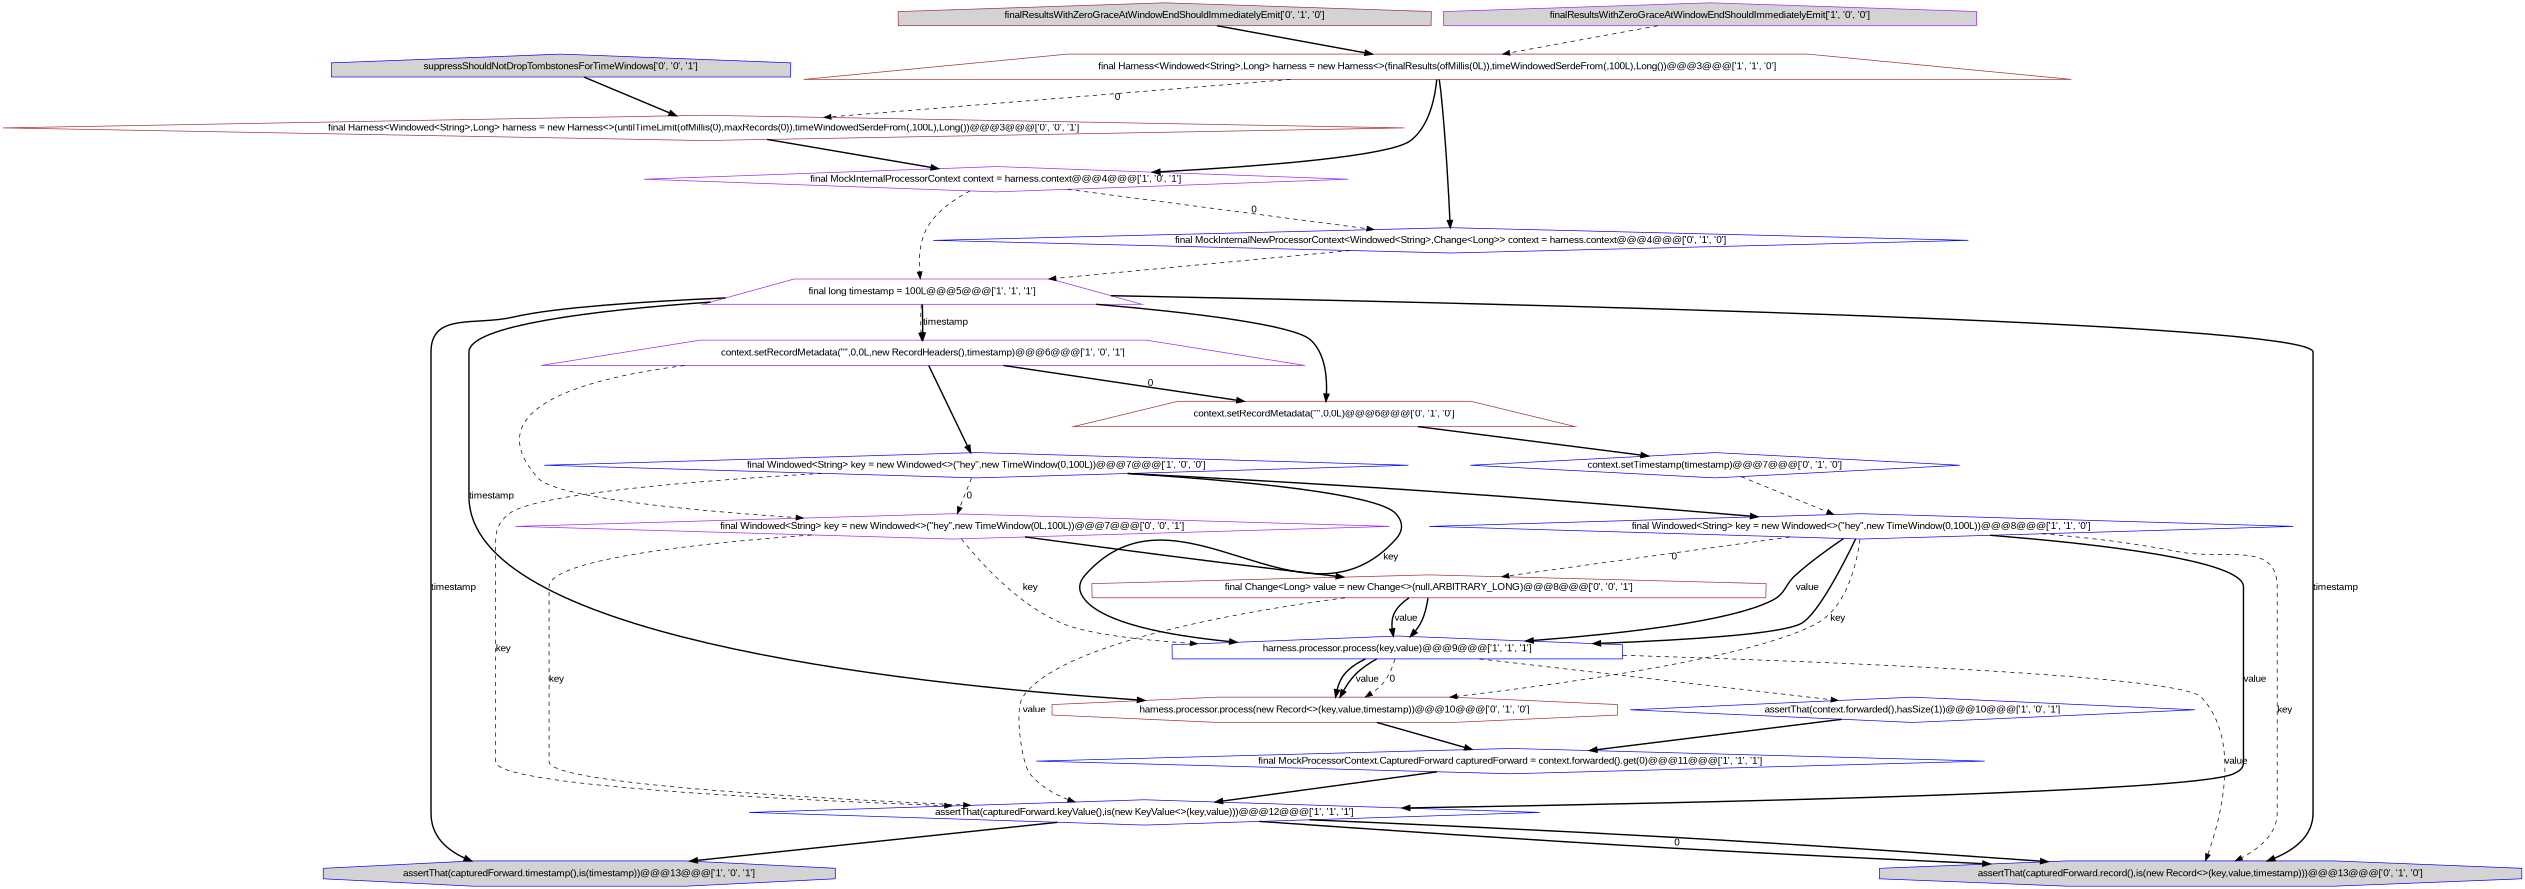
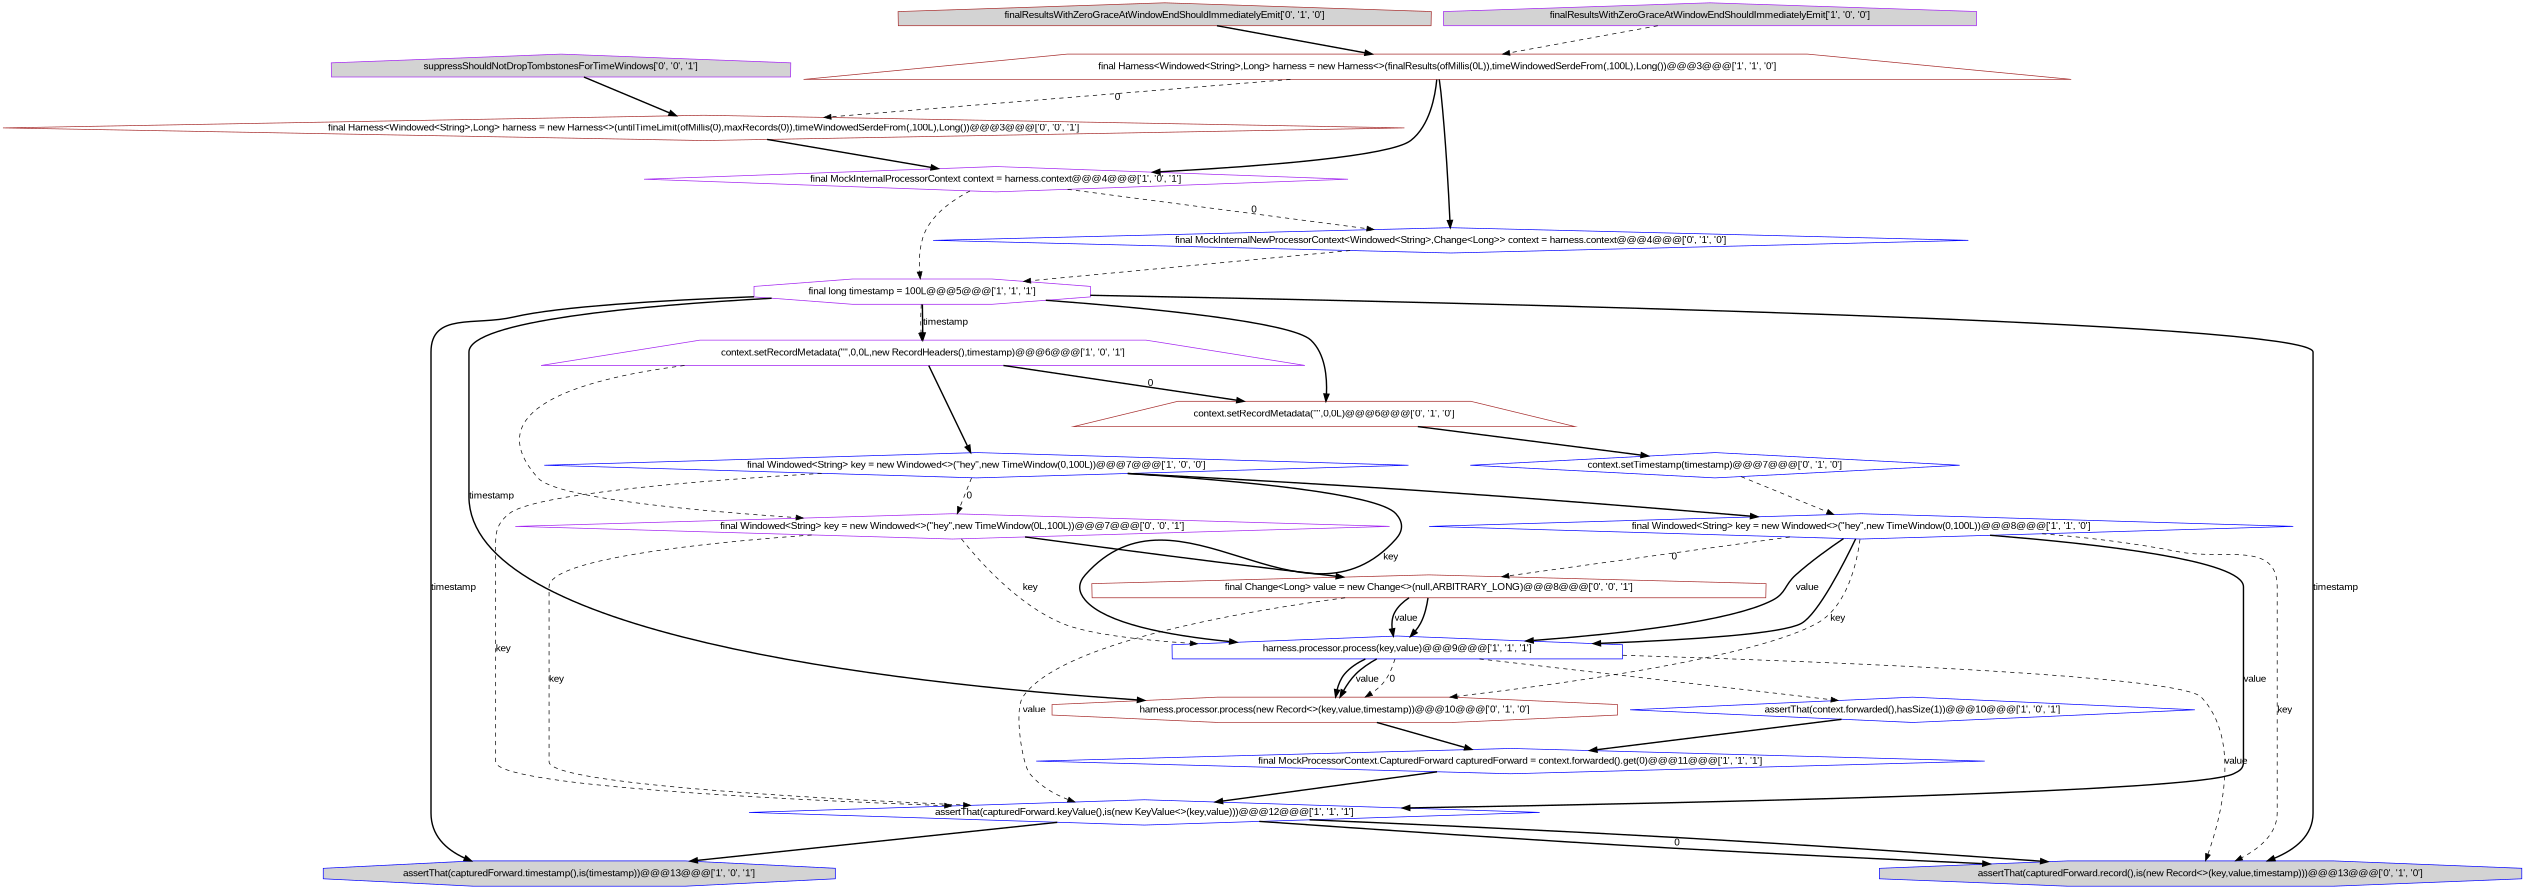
node "suppressShouldNotDropTombstonesForTimeWindows['0', '0', '1']": color blue -> purple
node "final long timestamp = 100L@@@5@@@['1', '1', '1']": shape trapezium -> octagon
